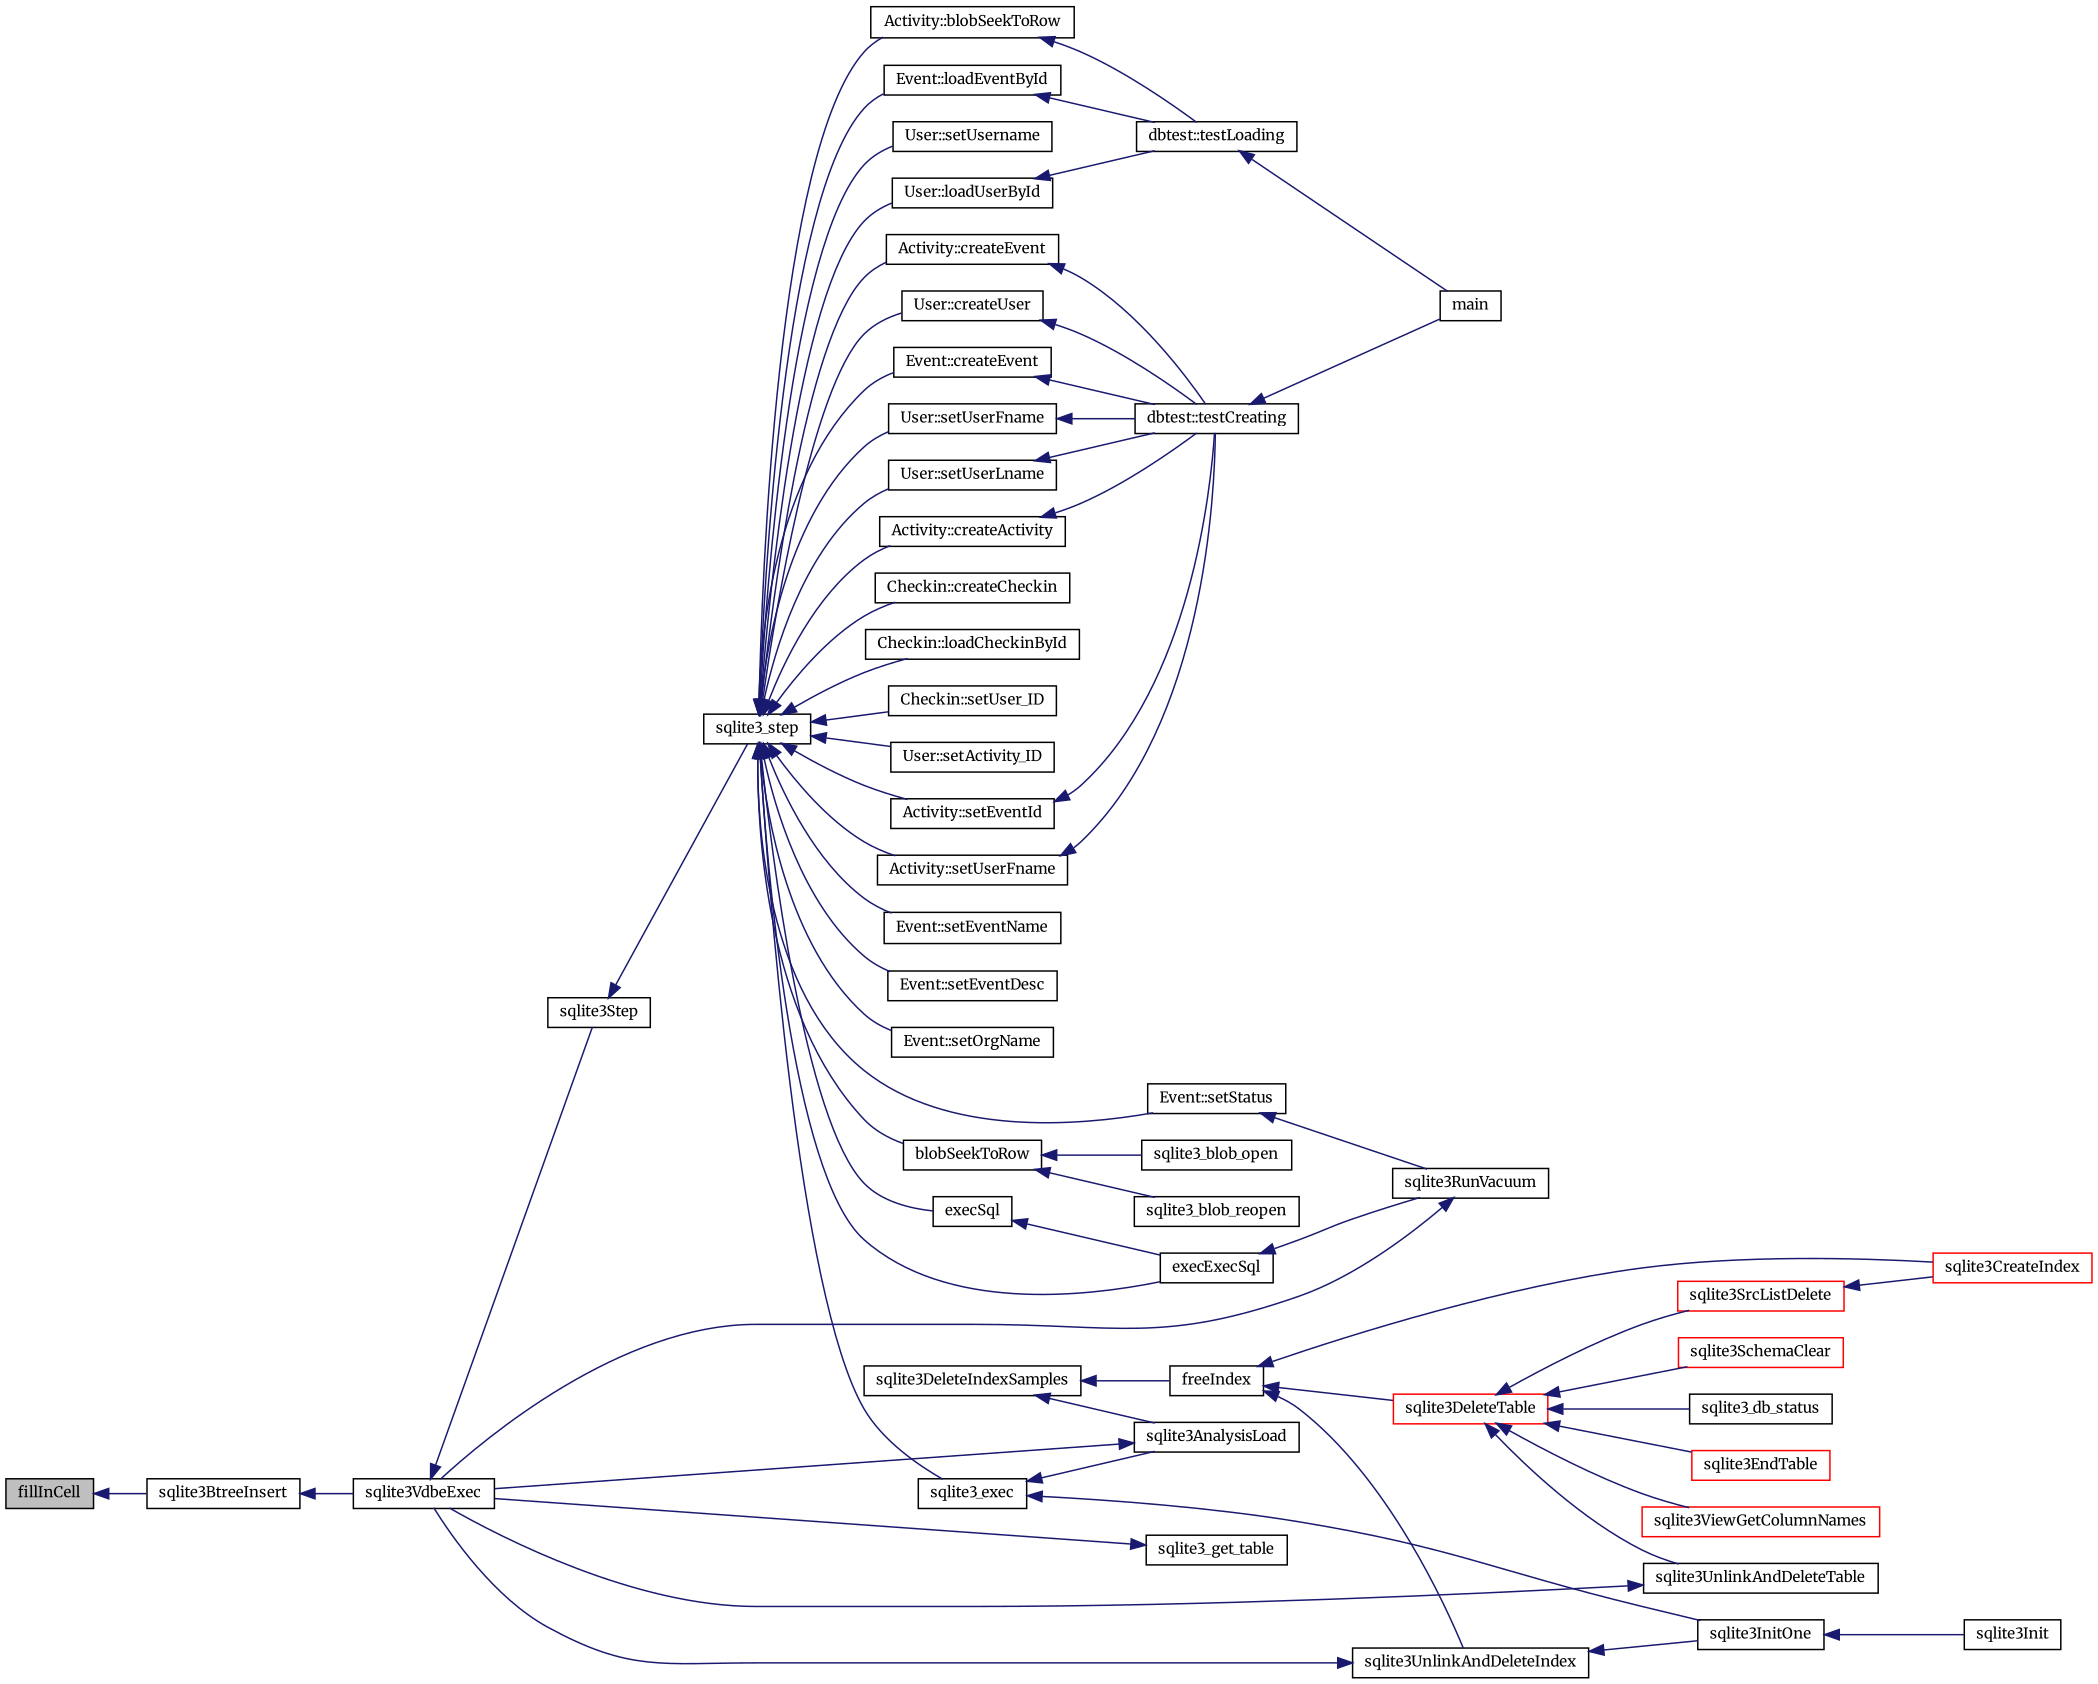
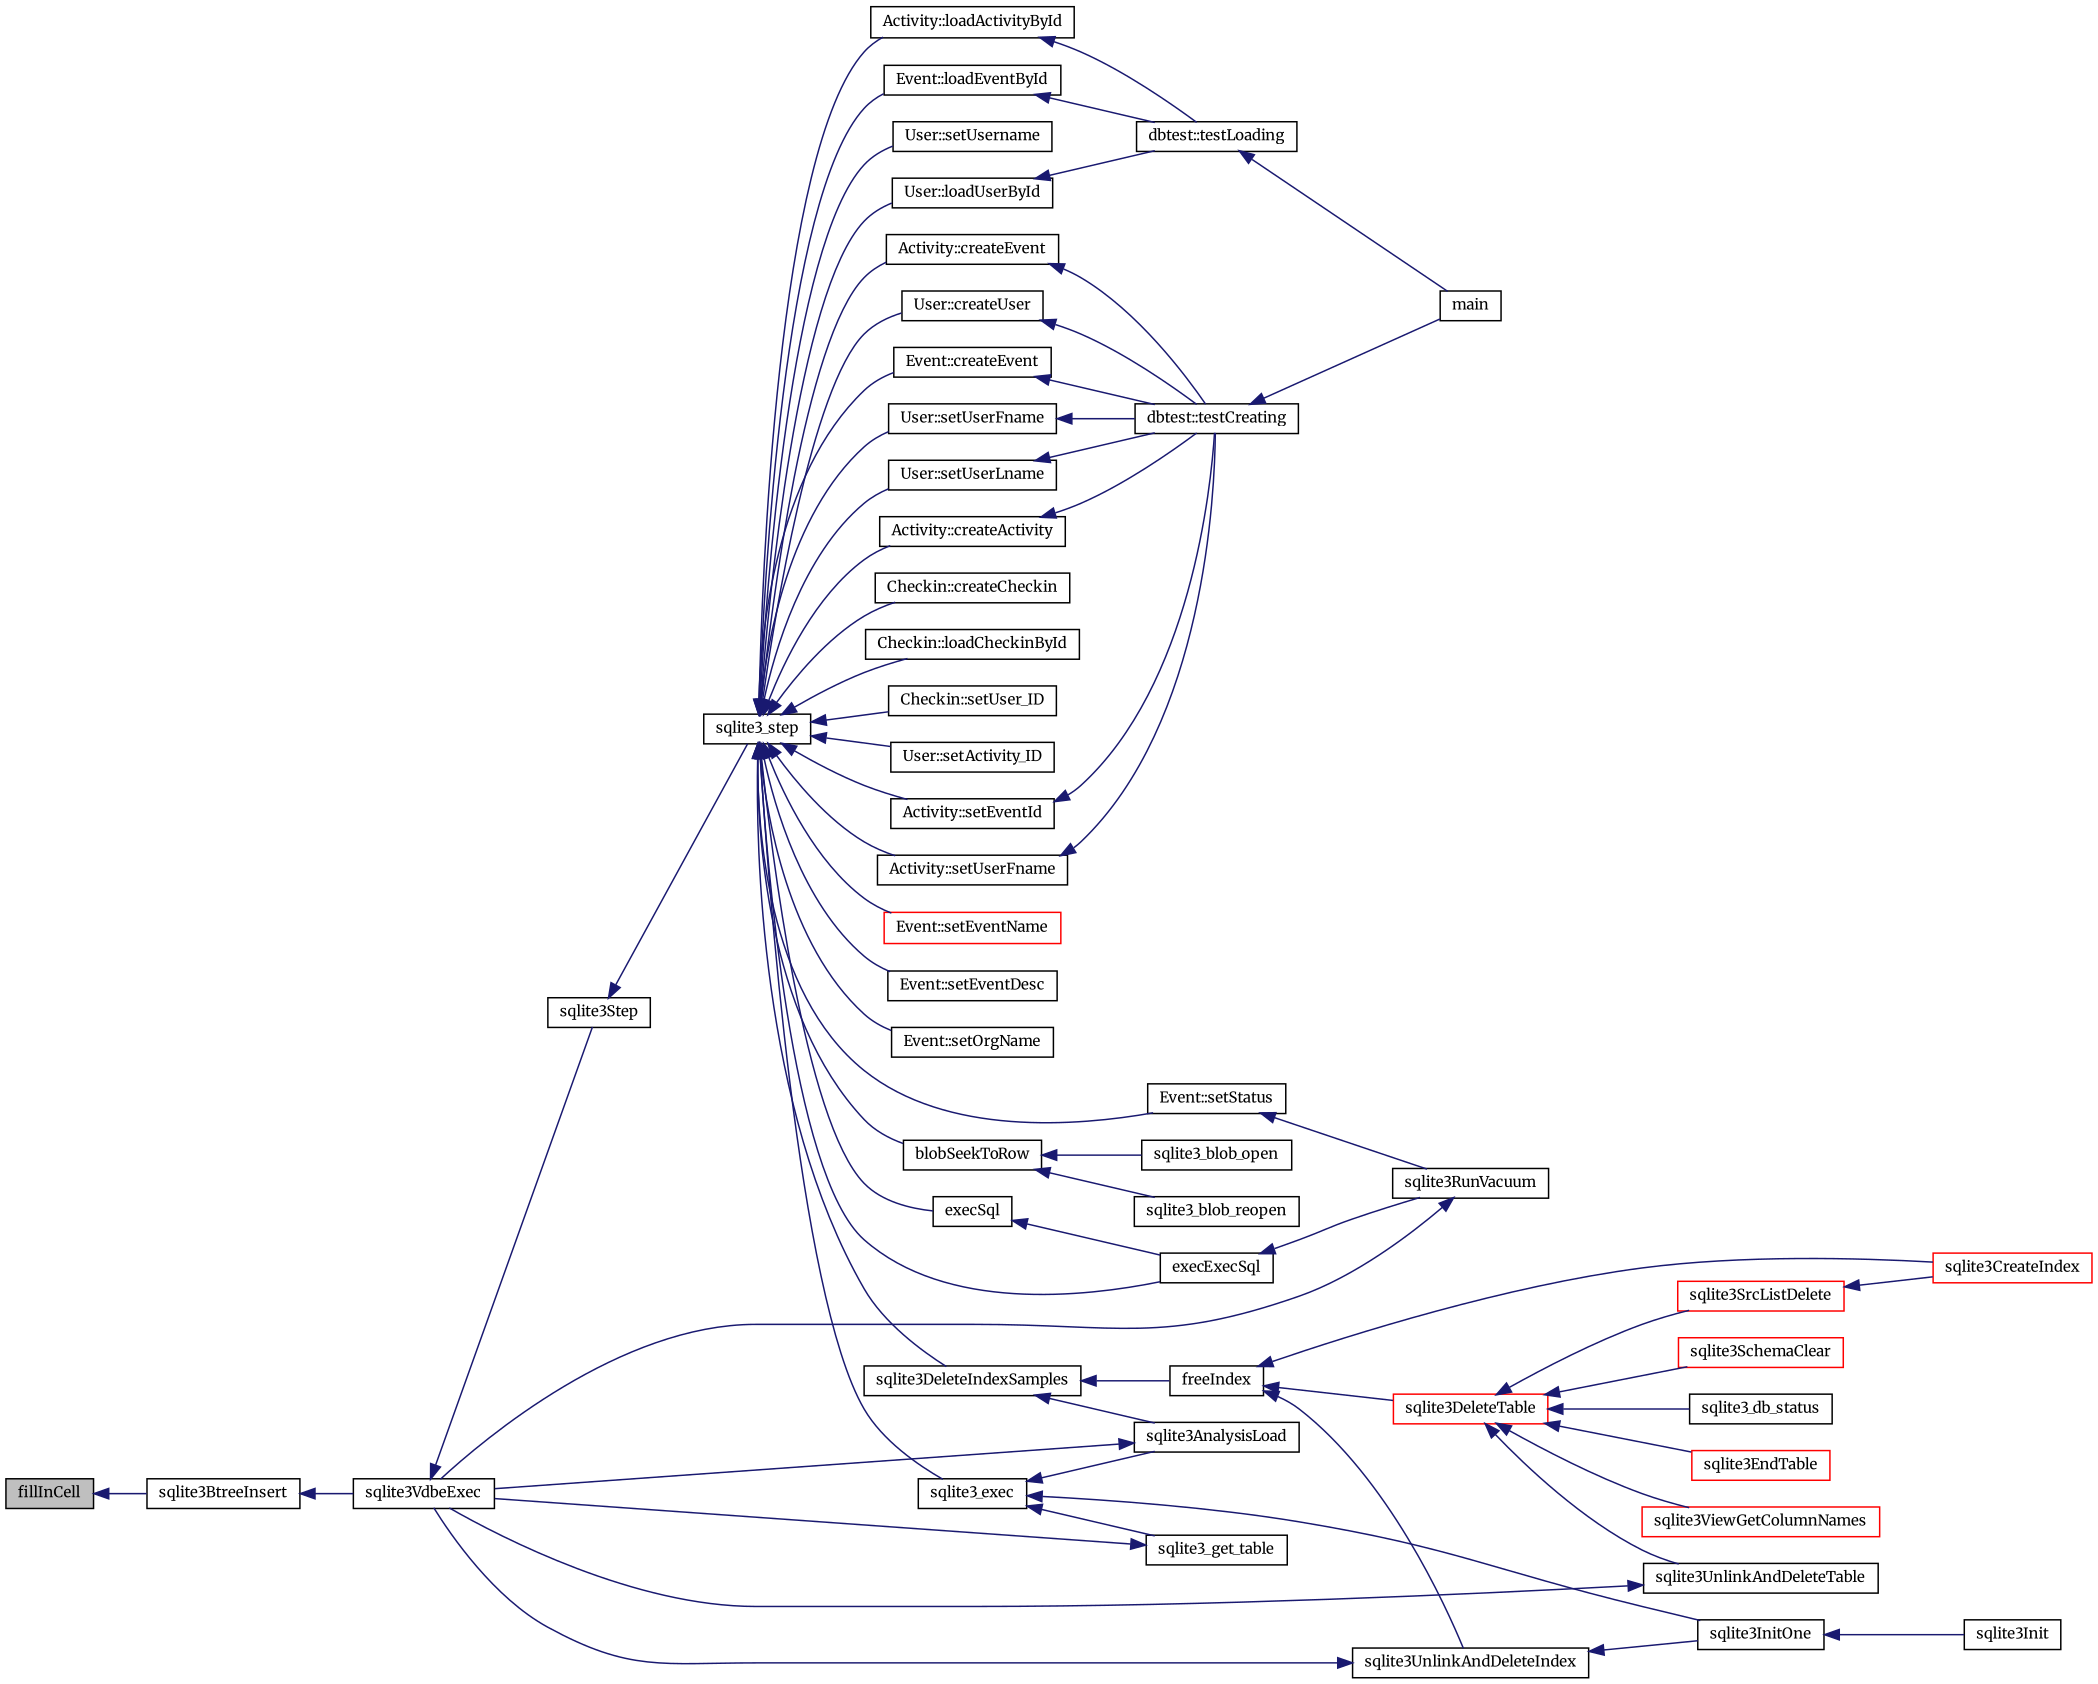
node "Activity::blobSeekToRow": label "Activity::blobSeekToRow" -> "Activity::loadActivityById"
node "Event::setEventName": color black -> red
edge "sqlite3DeleteIndexSamples" -> "sqlite3_step": added
edge "sqlite3_get_table" -> "sqlite3_exec": added
